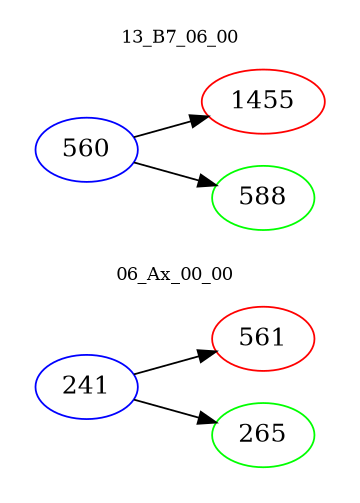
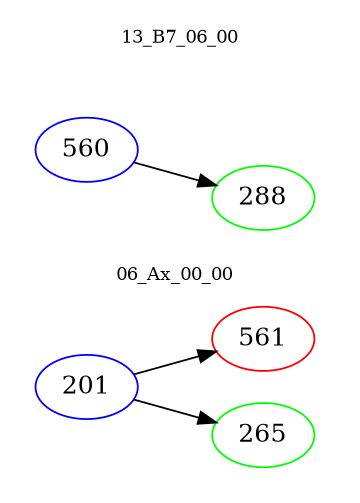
node "1455": removed
node "588": label "588" -> "288"
node "241": label "241" -> "201"
